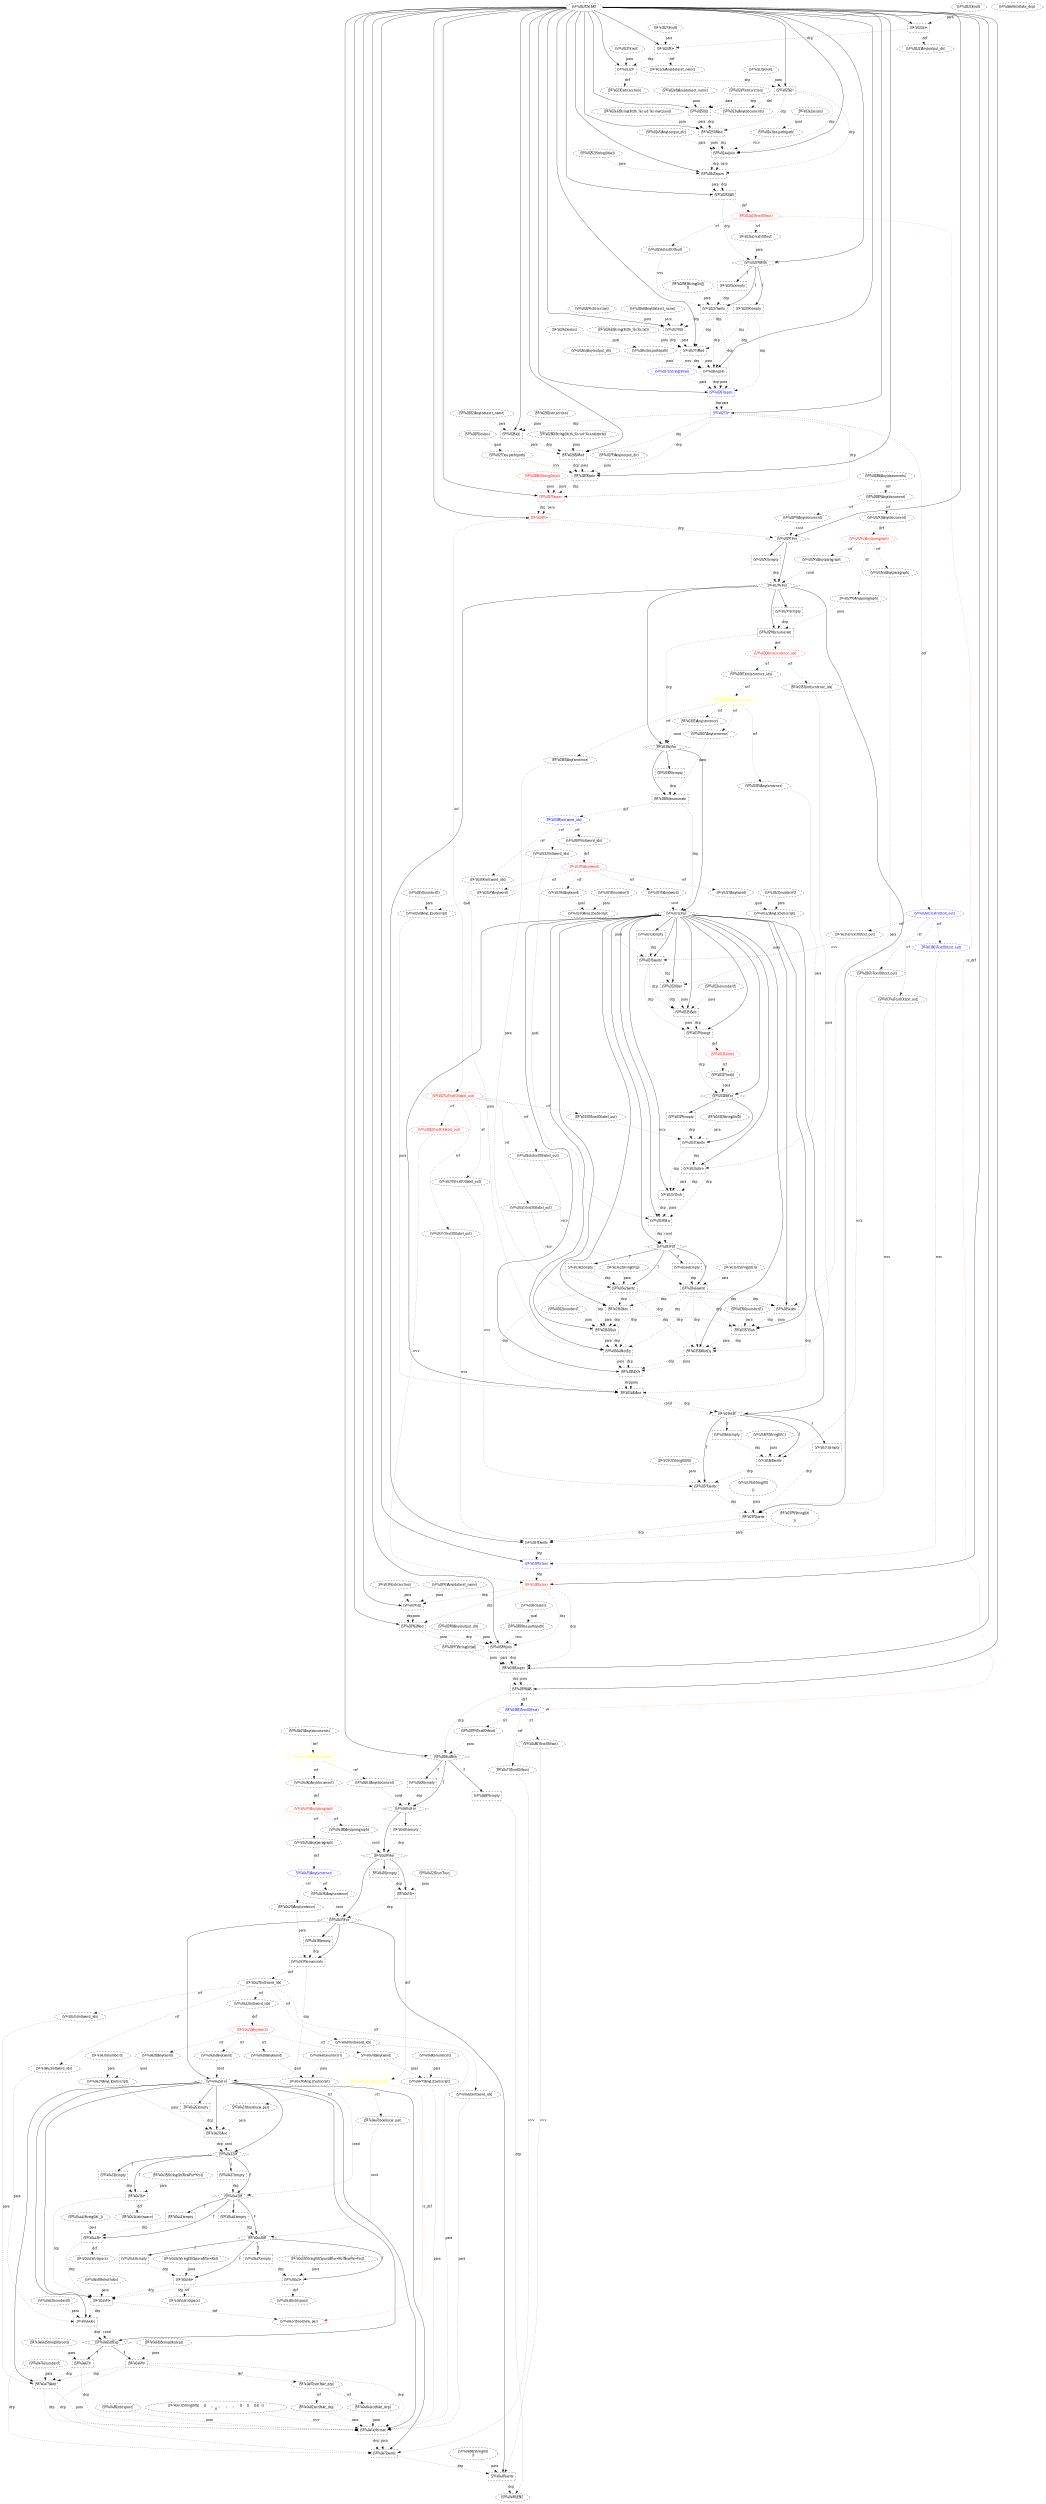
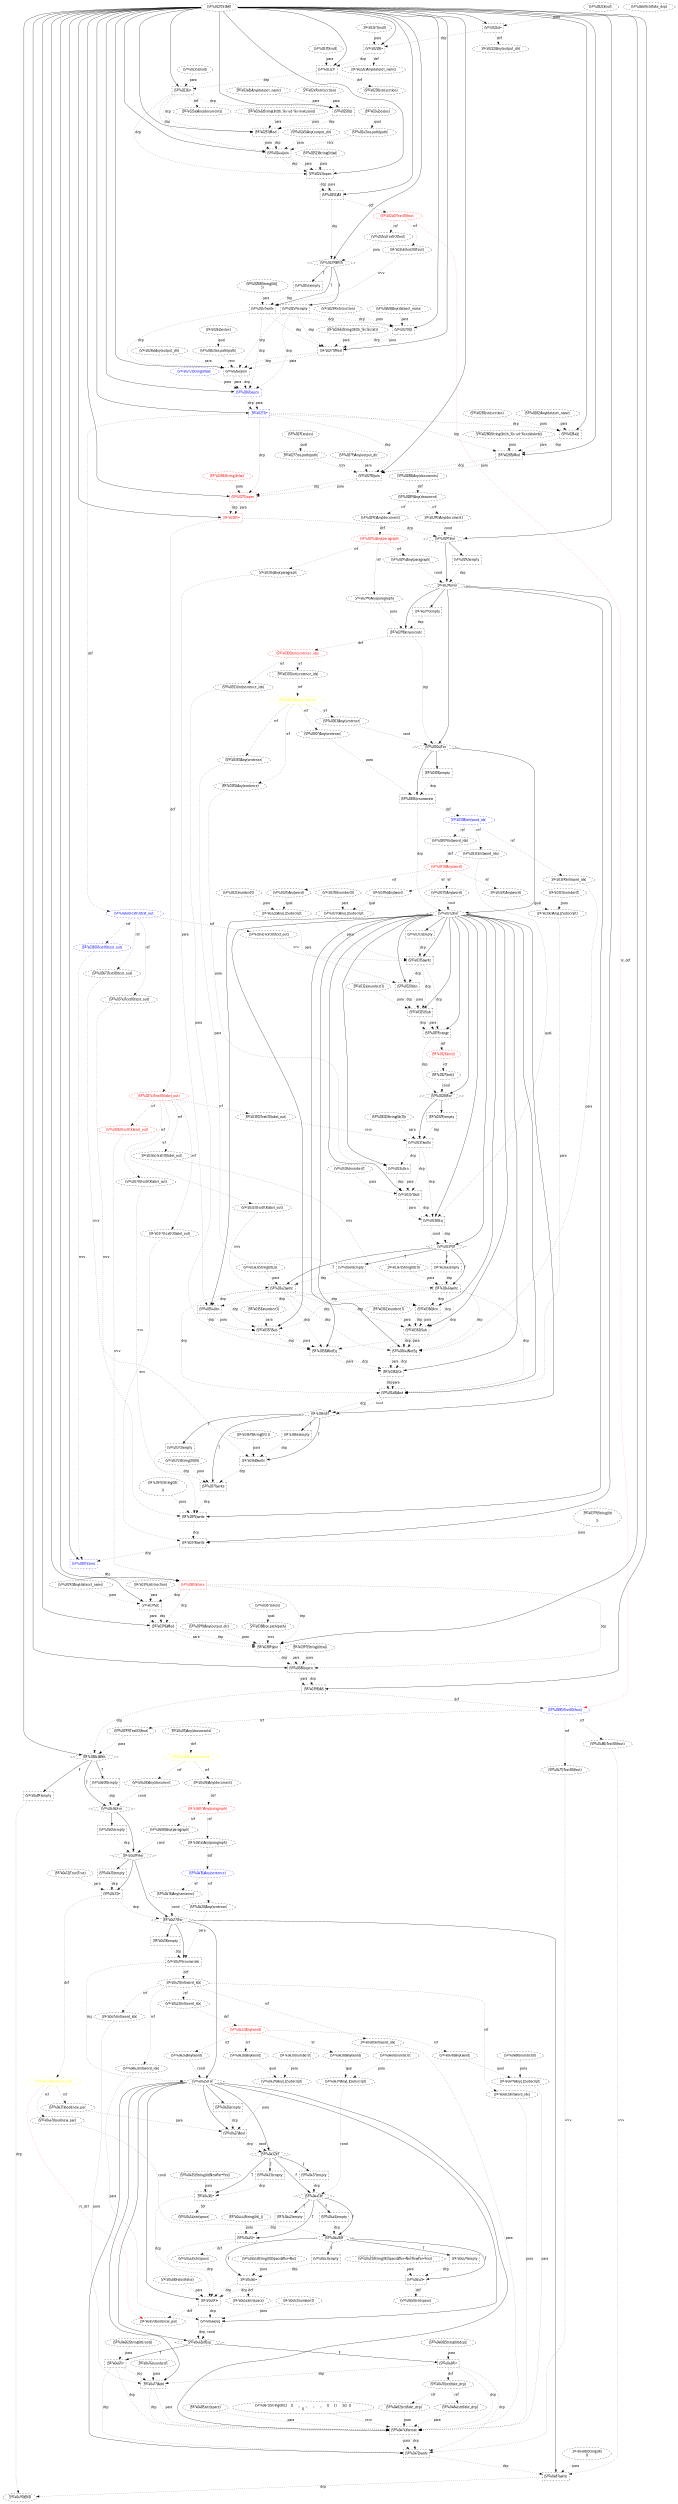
node "(59740336)number(1)": added
